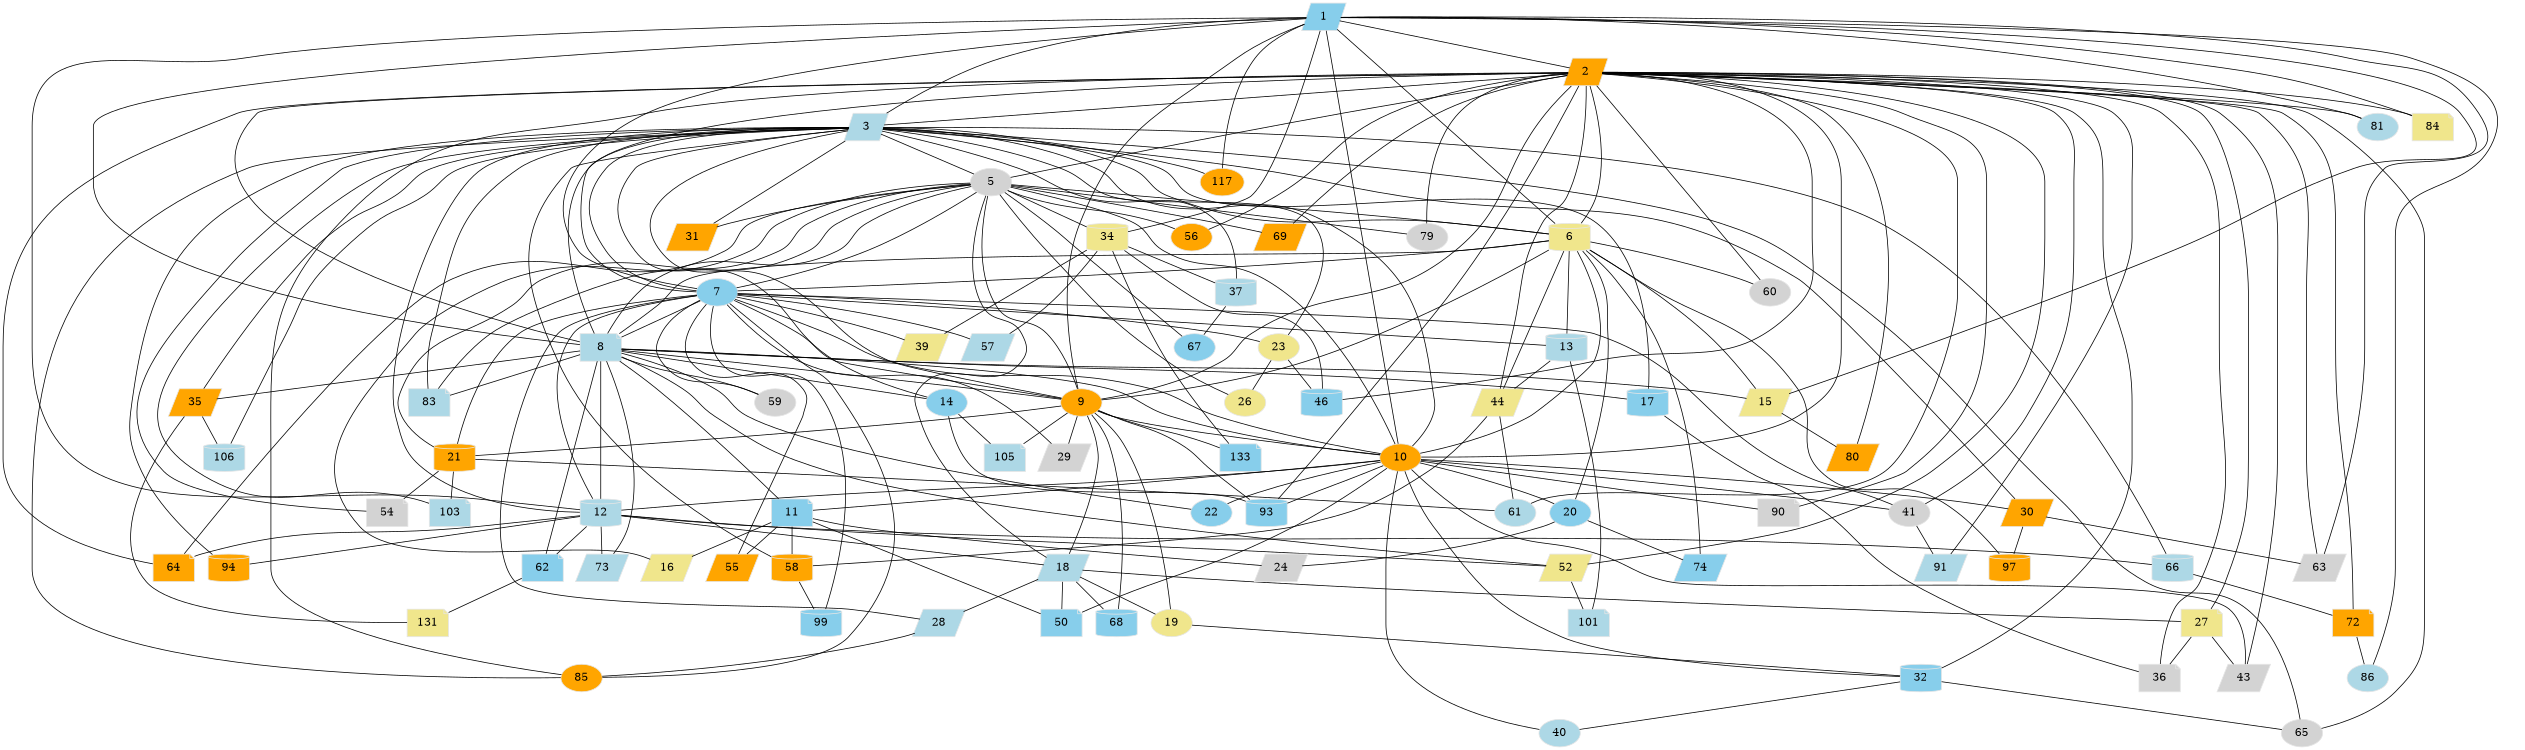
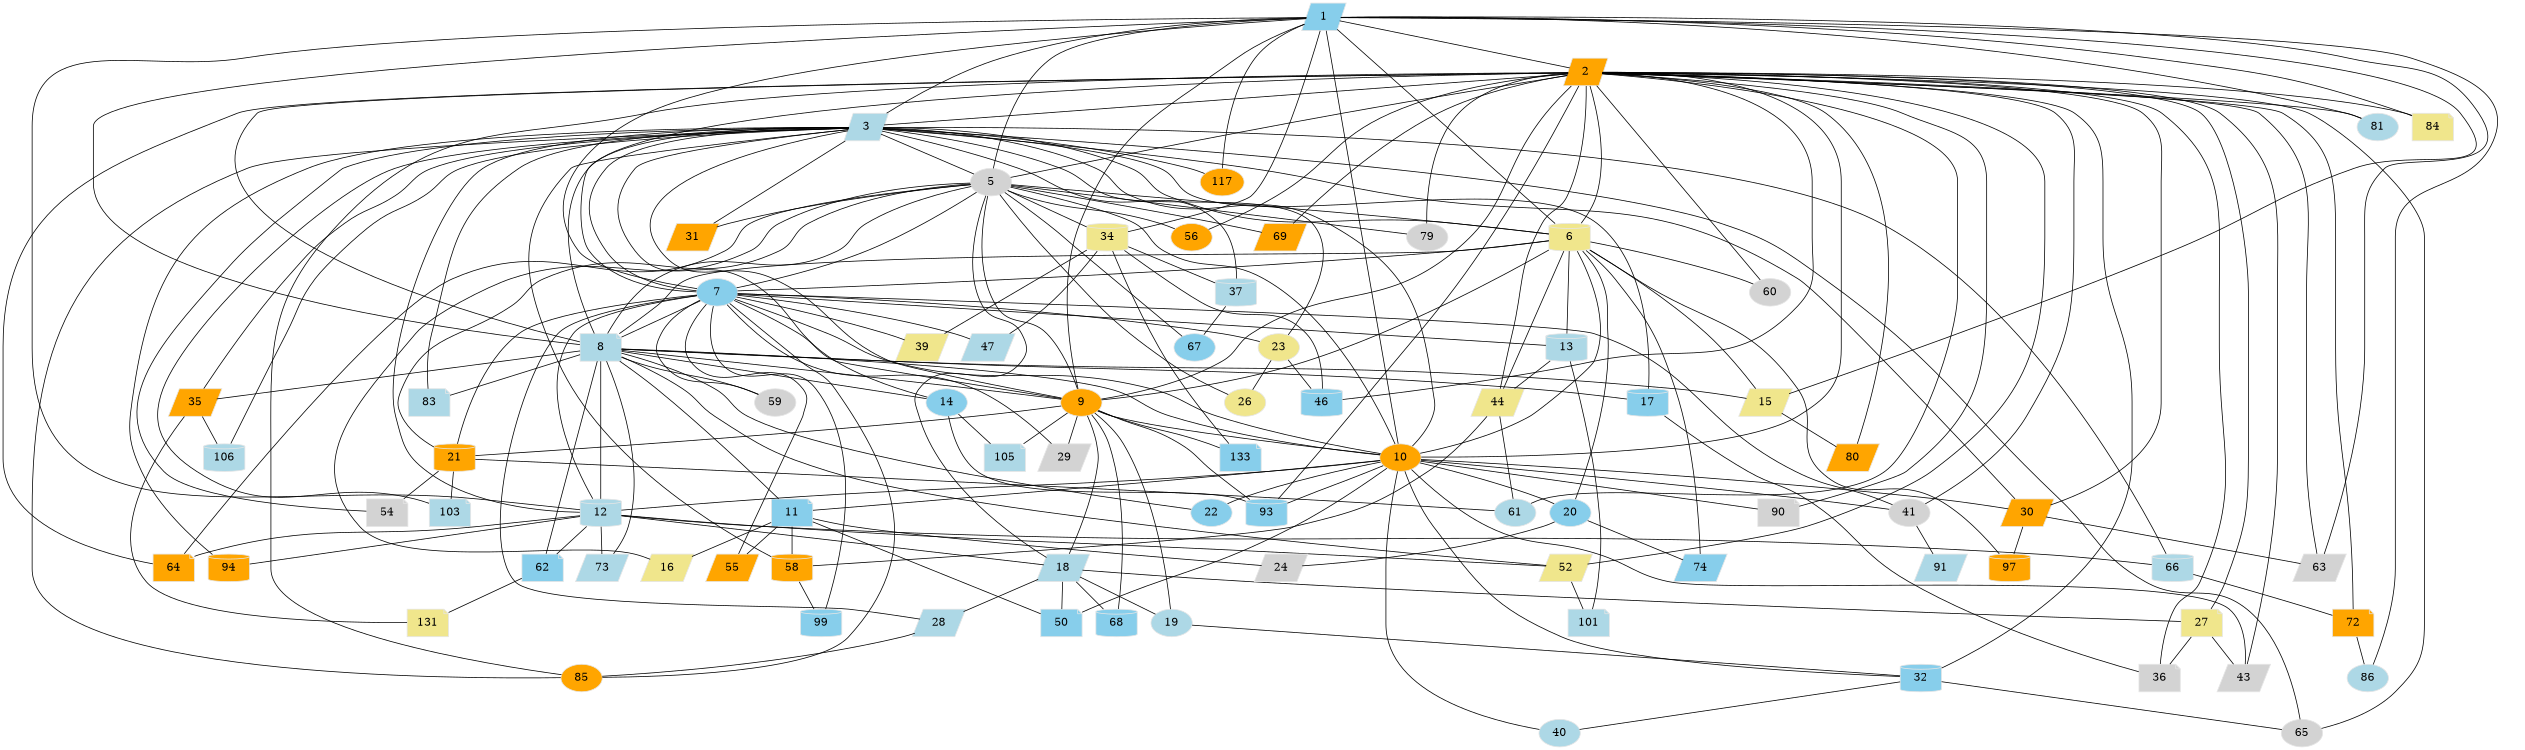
edge "2" -- "91": now "2" -- "30"
edge "5" -- "83": now "5" -- "1"
node "57": label "57" -> "47"
node "19": fillcolor khaki -> lightblue
